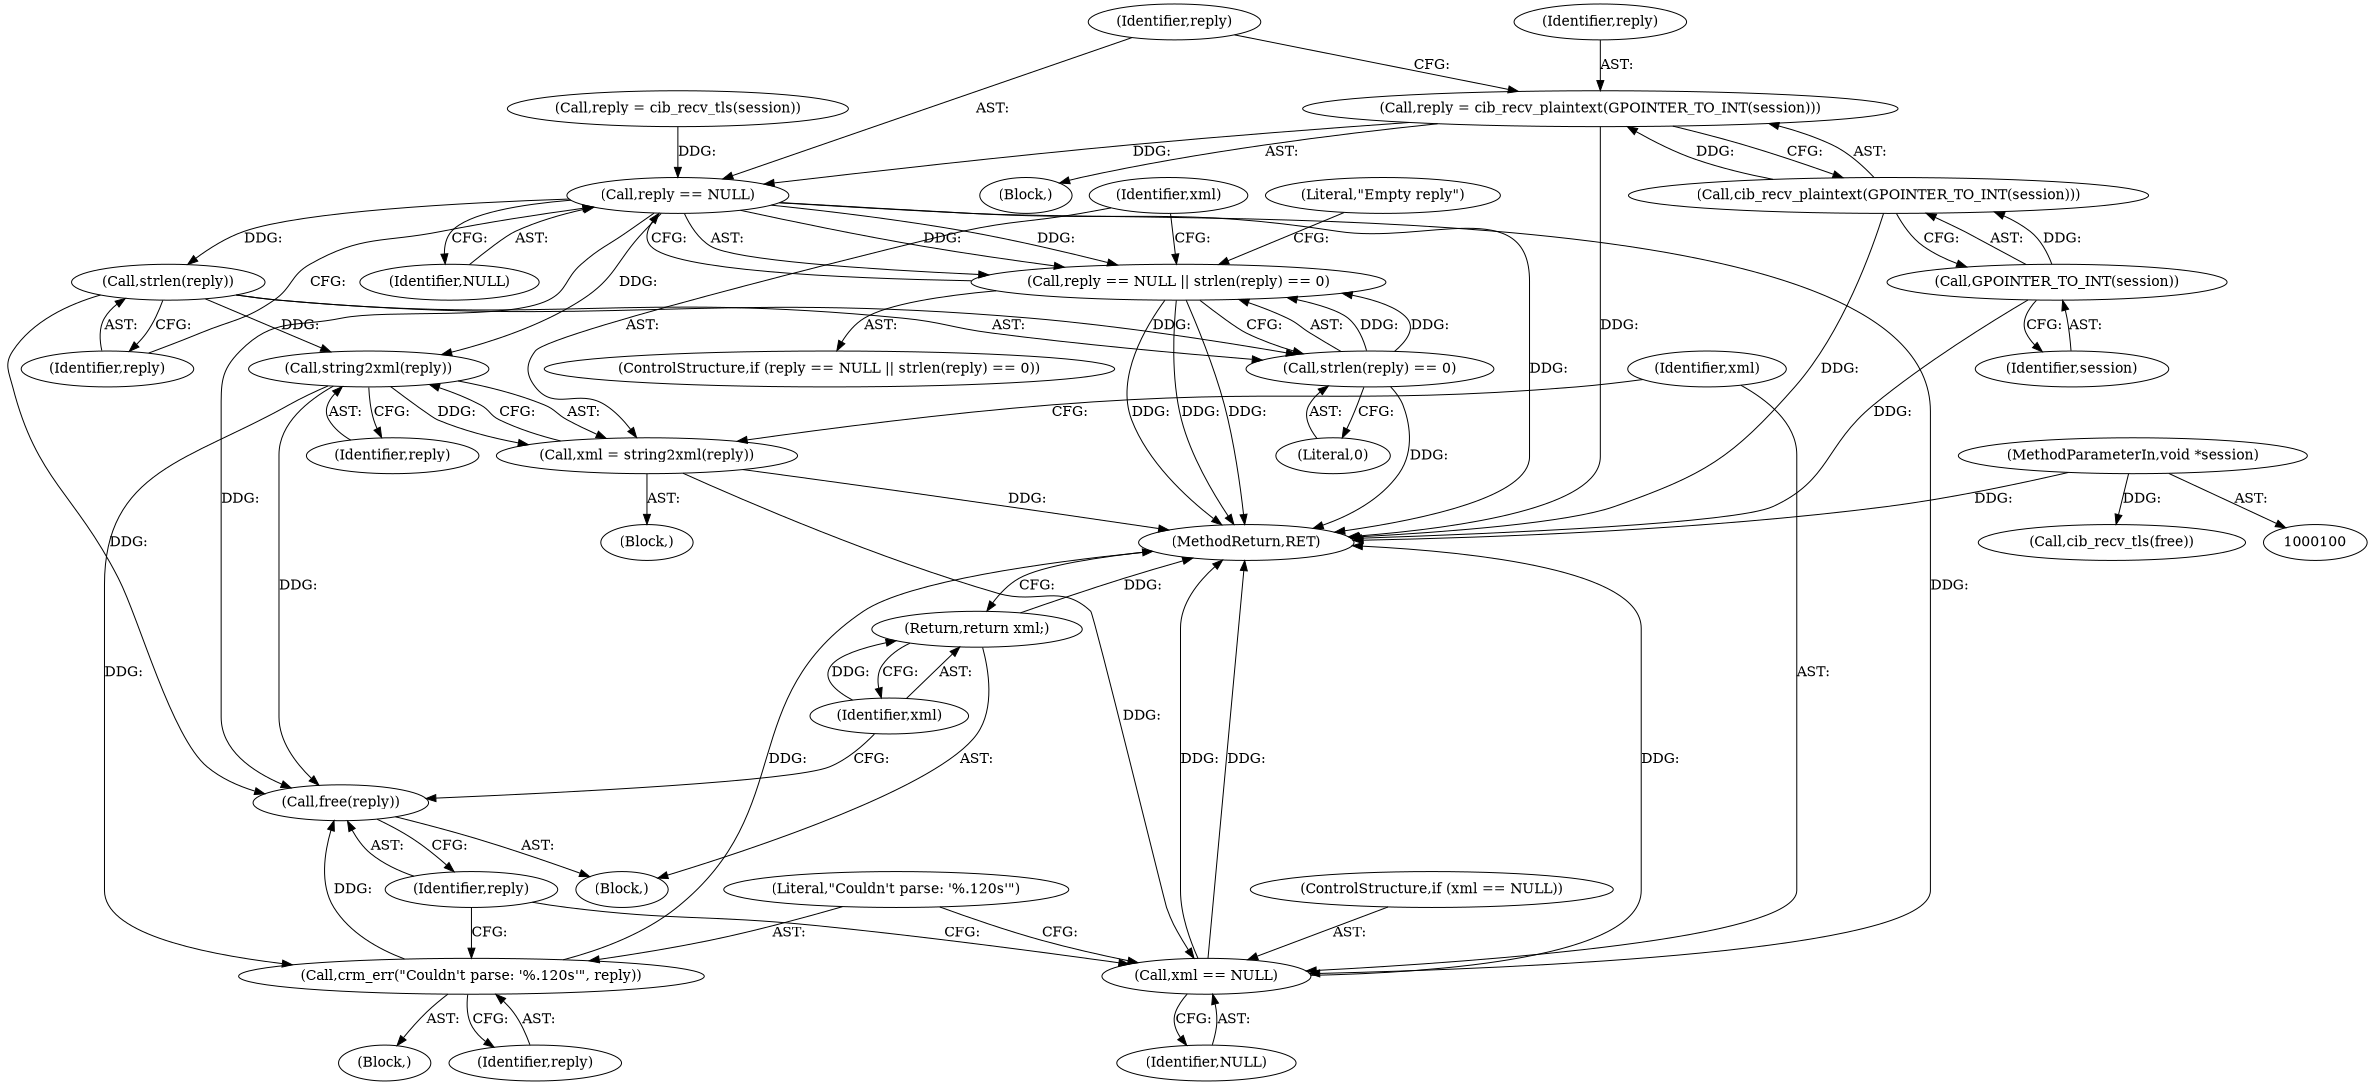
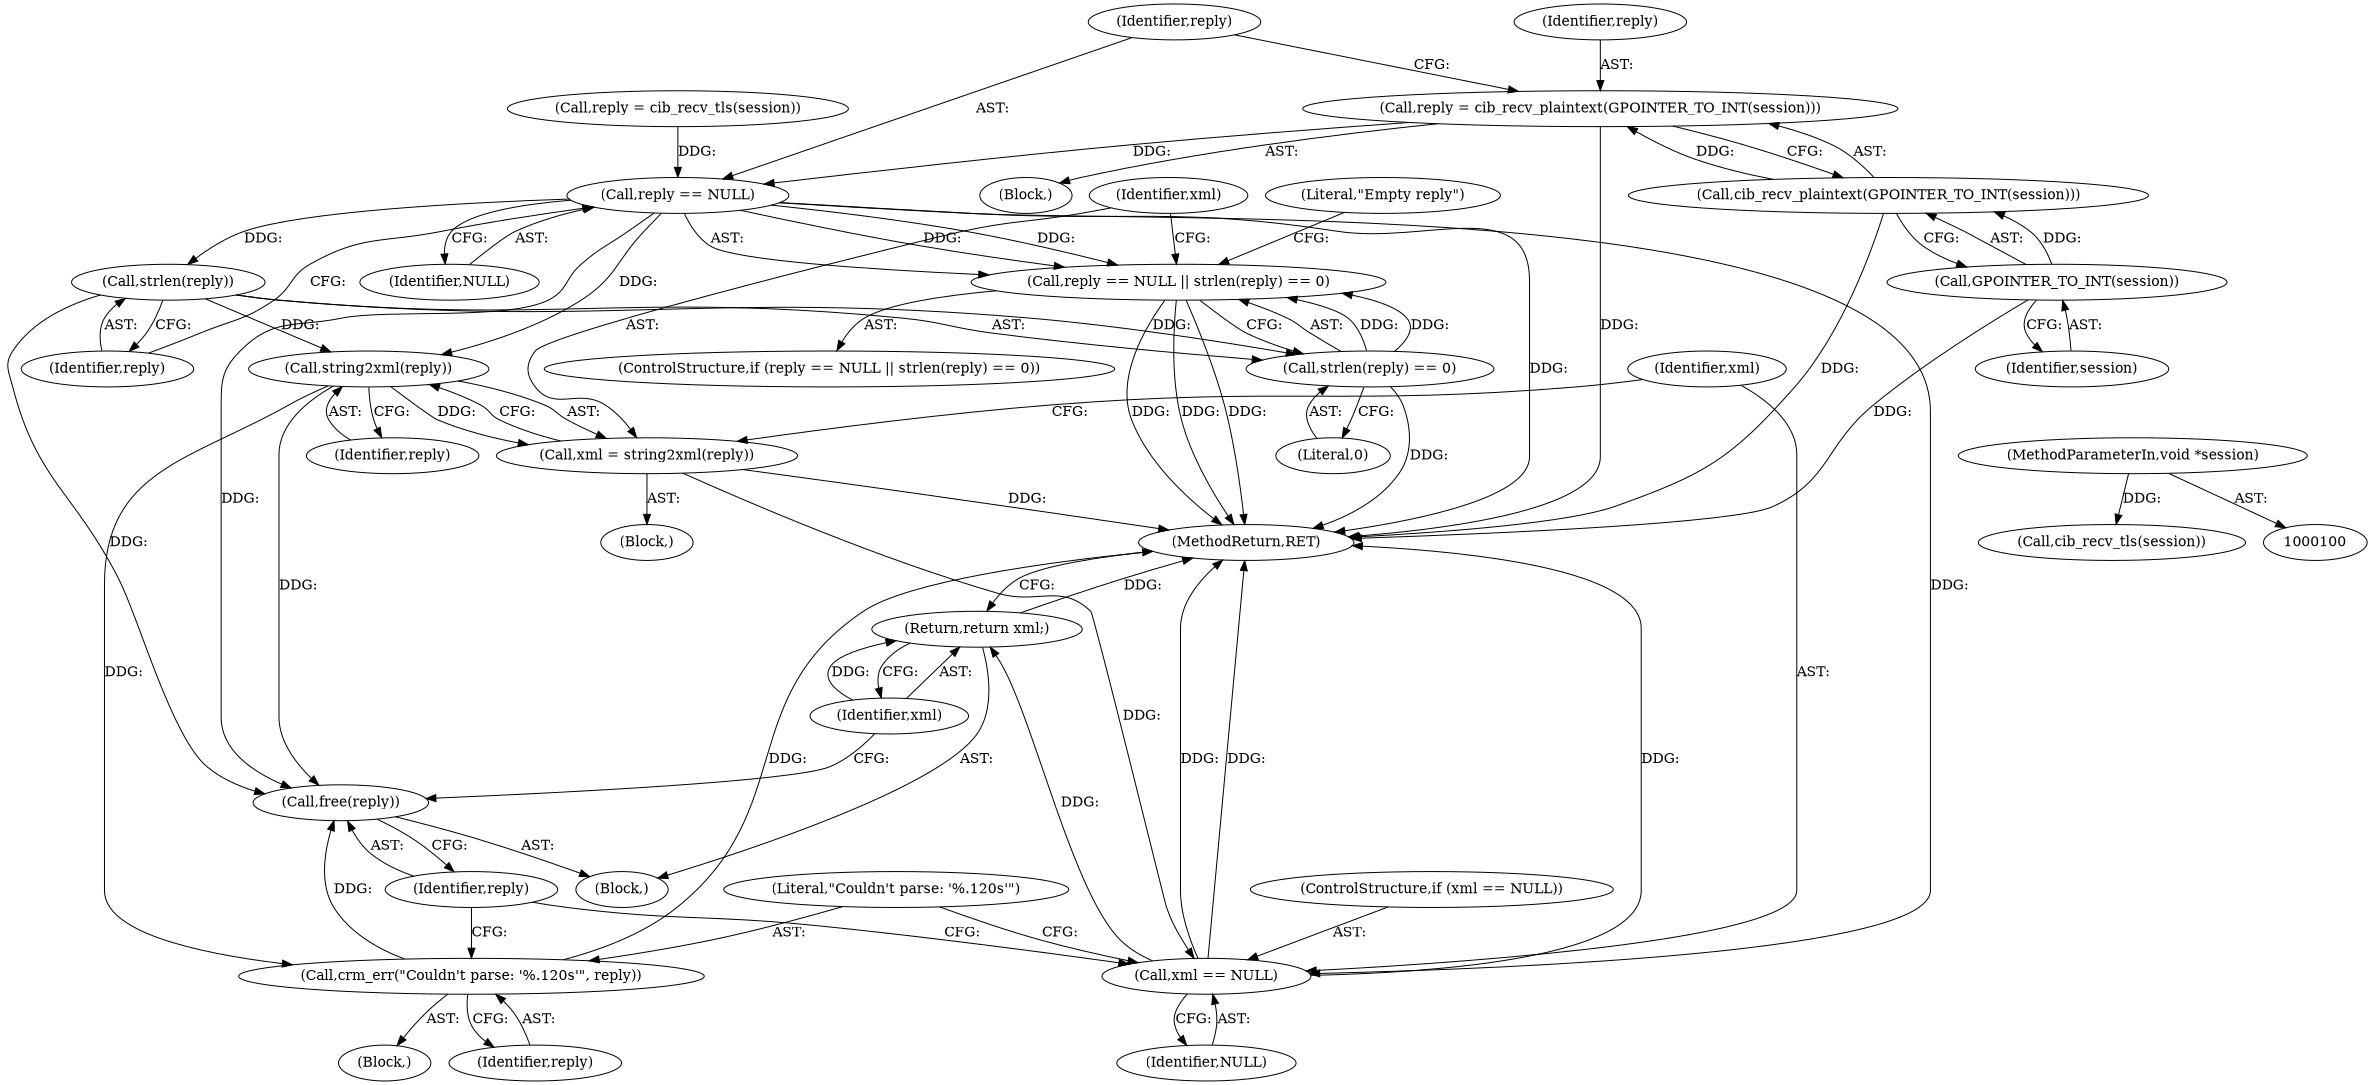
edge "(Call,reply == NULL || strlen(reply) == 0)" -> "(Call,reply == NULL)": removed, label "CFG:"
edge "(MethodParameterIn,void *session)" -> "(MethodReturn,RET)": removed, label "DDG:"
node "(Call,cib_recv_tls(free))": label "(Call,cib_recv_tls(free))" -> "(Call,cib_recv_tls(session))"
edge "(Call,xml == NULL)" -> "(Return,return xml;)": added, label "DDG:"
